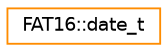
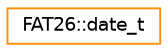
node "FAT16::date_t": label "FAT16::date_t" -> "FAT26::date_t"
